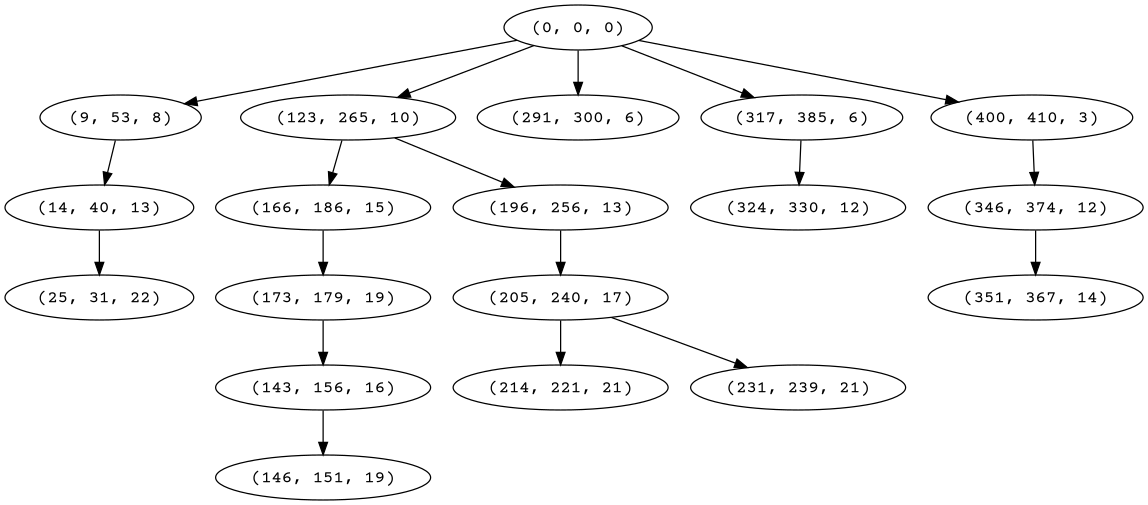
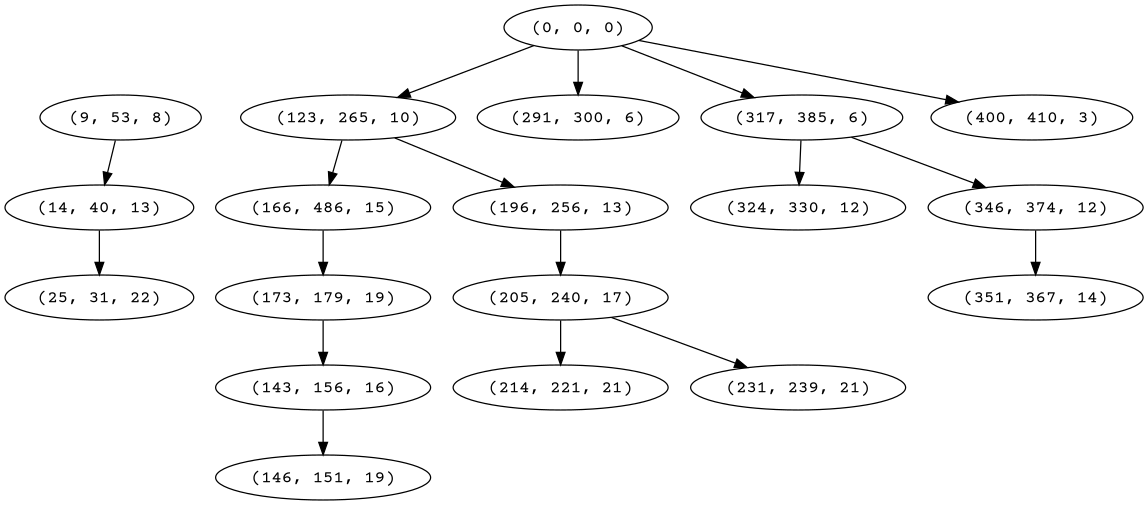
edge "(0, 0, 0)" -> "(9, 53, 8)": removed
edge "(400, 410, 3)" -> "(346, 374, 12)": now "(317, 385, 6)" -> "(346, 374, 12)"
node "(166, 186, 15)": label "(166, 186, 15)" -> "(166, 486, 15)"
